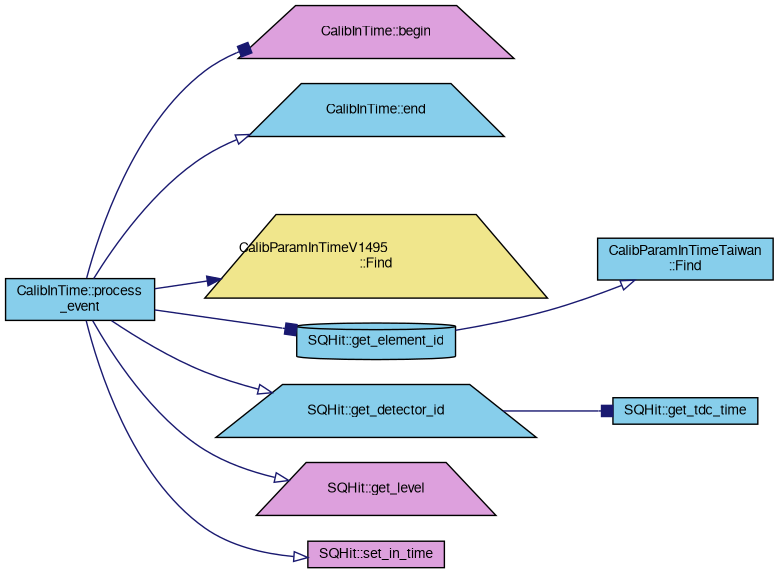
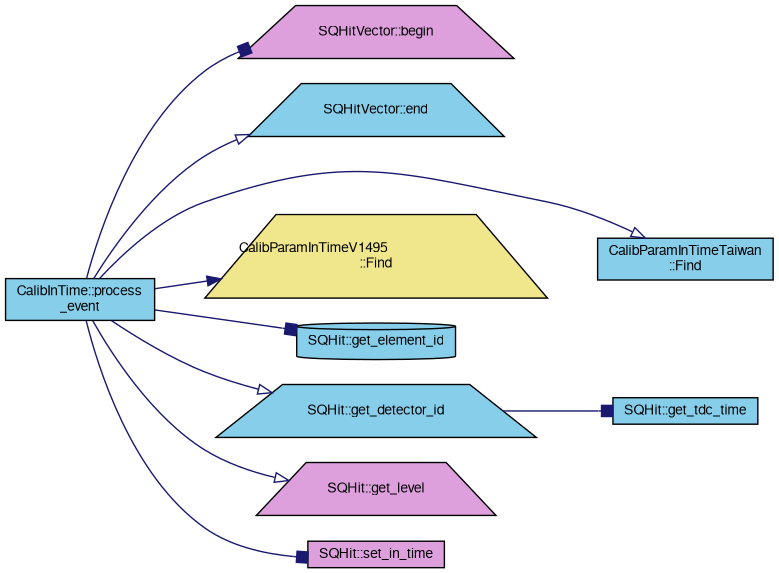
node "CalibInTime::begin": label "CalibInTime::begin" -> "SQHitVector::begin"
node "CalibInTime::end": label "CalibInTime::end" -> "SQHitVector::end"
edge "SQHit::get_element_id" -> "CalibParamInTimeTaiwan ::Find": now "CalibInTime::process _event" -> "CalibParamInTimeTaiwan ::Find"
edge "CalibInTime::process _event" -> "SQHit::set_in_time": arrowhead onormal -> box
